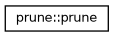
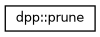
node "prune::prune": label "prune::prune" -> "dpp::prune"
